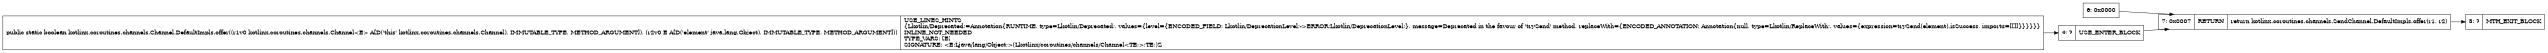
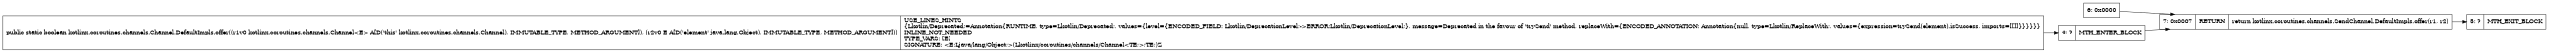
node "4: ?": text "USE_ENTER_BLOCK" -> "MTH_ENTER_BLOCK"
